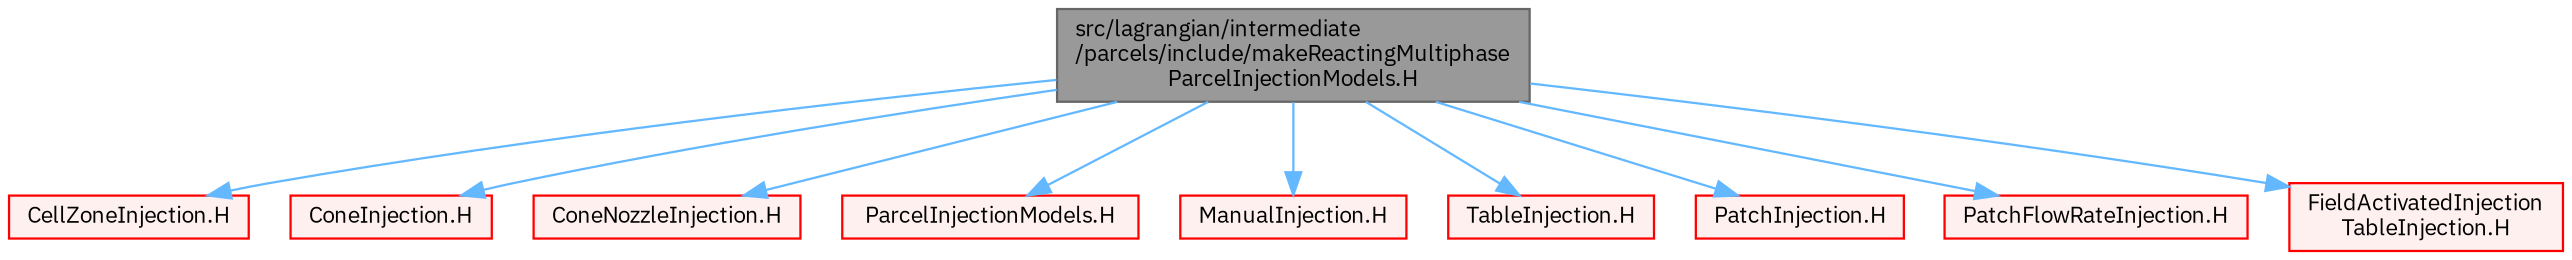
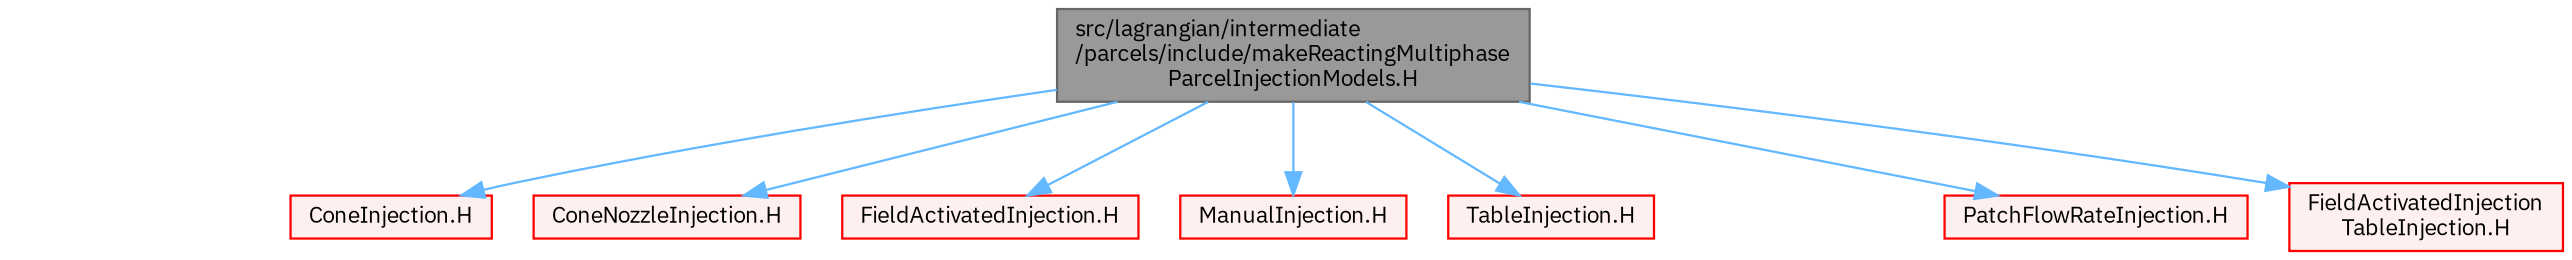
node "CellZoneInjection.H": removed
node "ParcelInjectionModels.H": label "ParcelInjectionModels.H" -> "FieldActivatedInjection.H"
node "PatchInjection.H": removed
